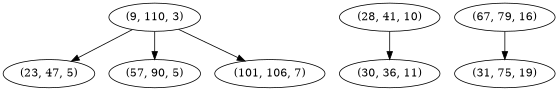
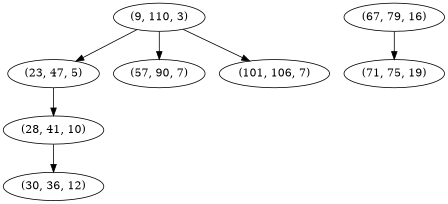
node "(57, 90, 5)": label "(57, 90, 5)" -> "(57, 90, 7)"
node "(30, 36, 11)": label "(30, 36, 11)" -> "(30, 36, 12)"
node "(31, 75, 19)": label "(31, 75, 19)" -> "(71, 75, 19)"
edge "(23, 47, 5)" -> "(28, 41, 10)": added
